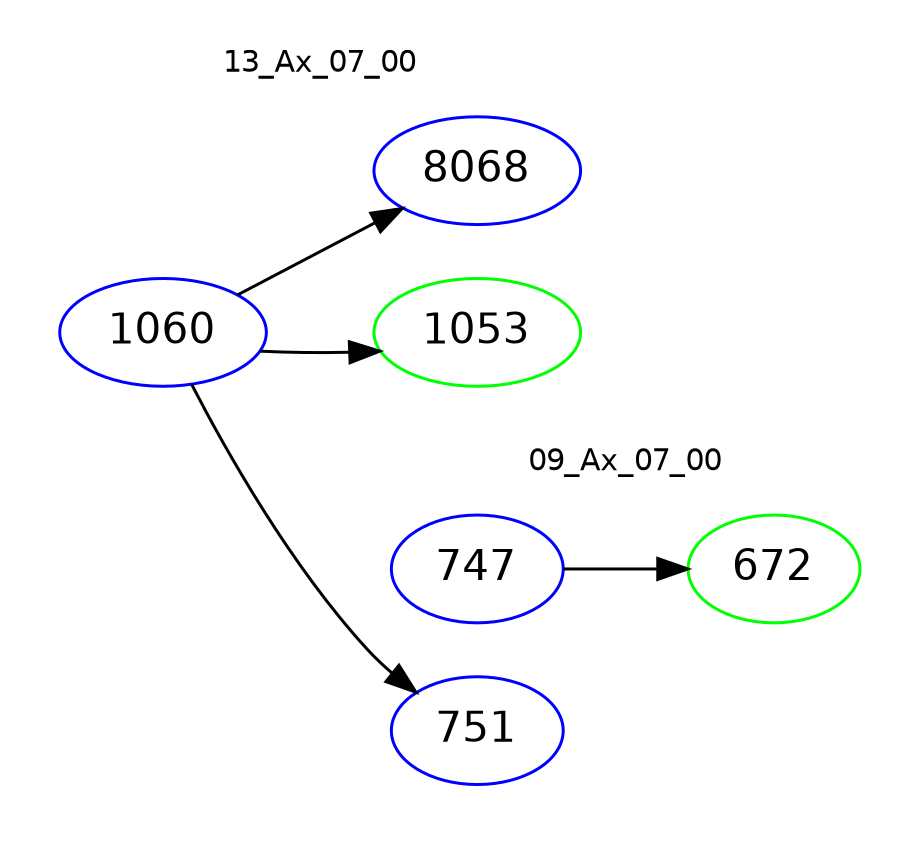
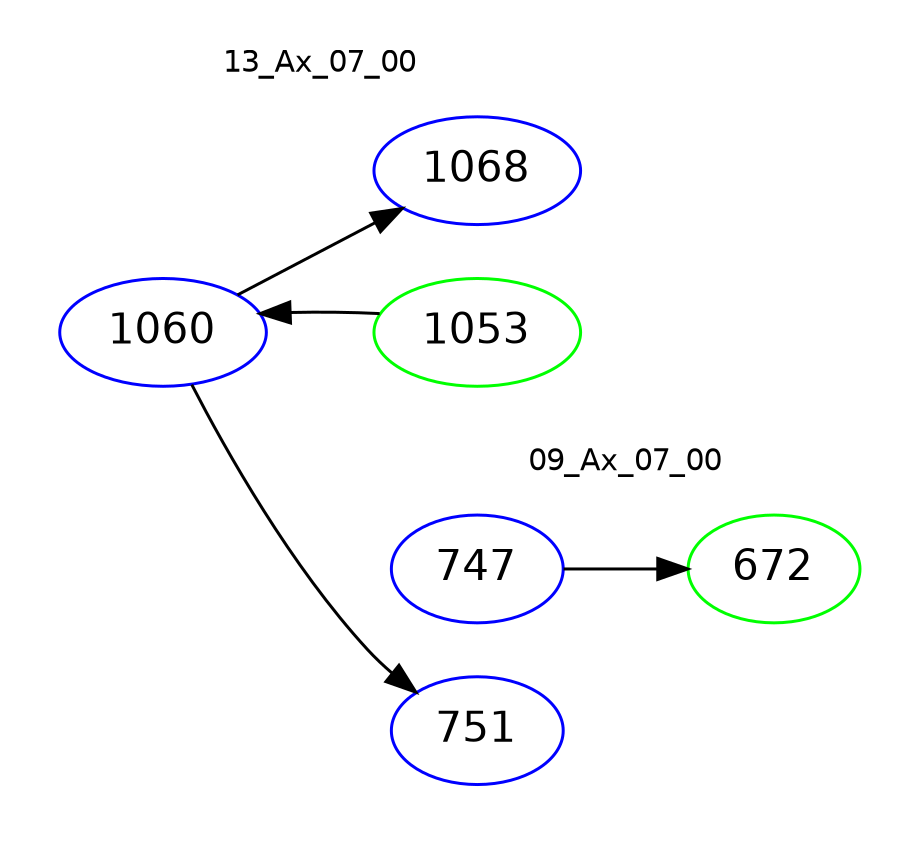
node "8068": label "8068" -> "1068"
edge "1060" -> "1053": reversed
